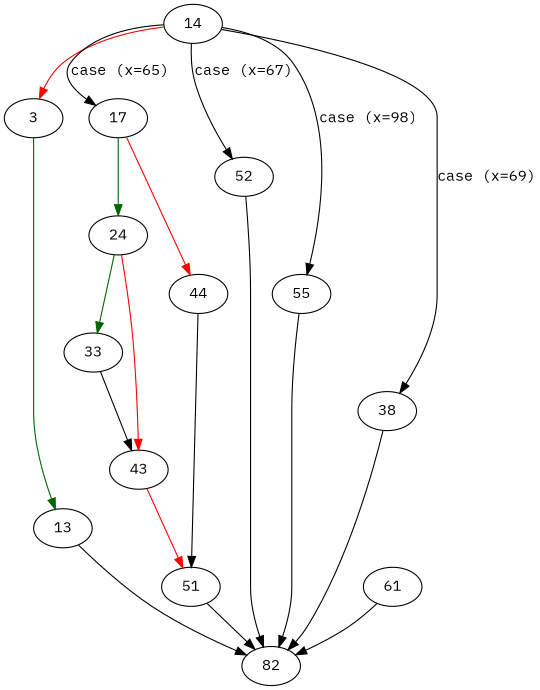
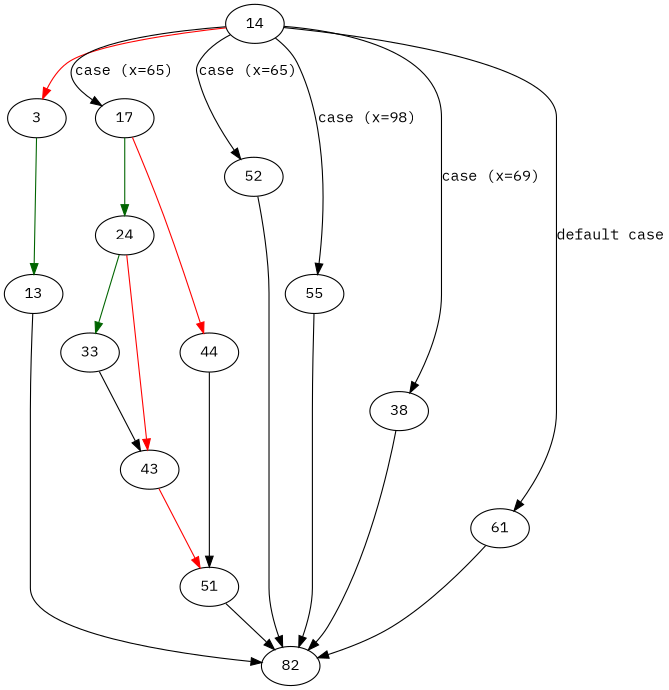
edge "14" -> "52": label "case (x=67)" -> "case (x=65)"
edge "14" -> "61": added, label "default case"
